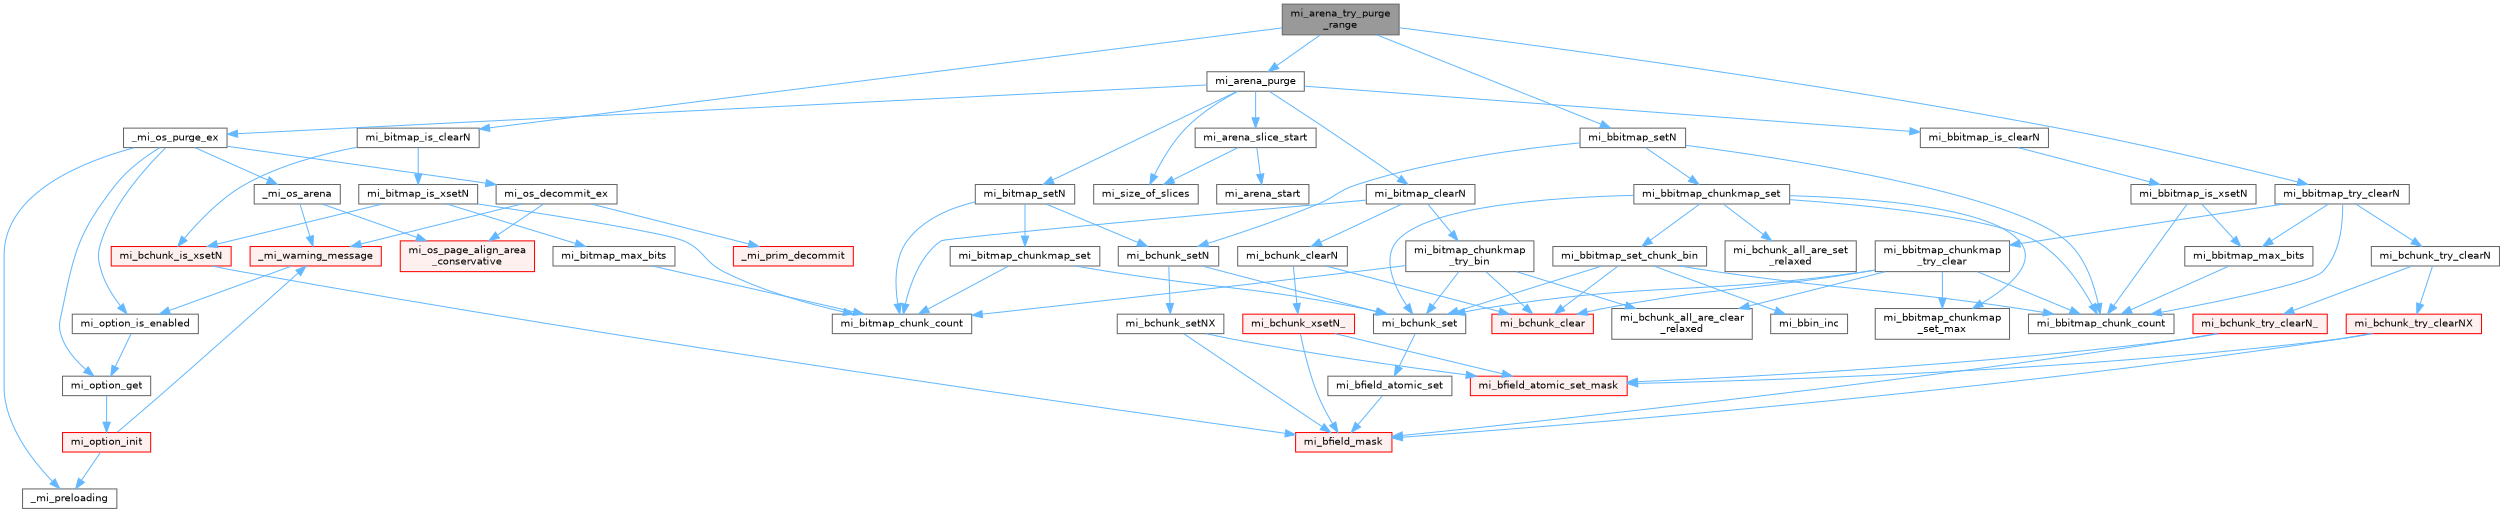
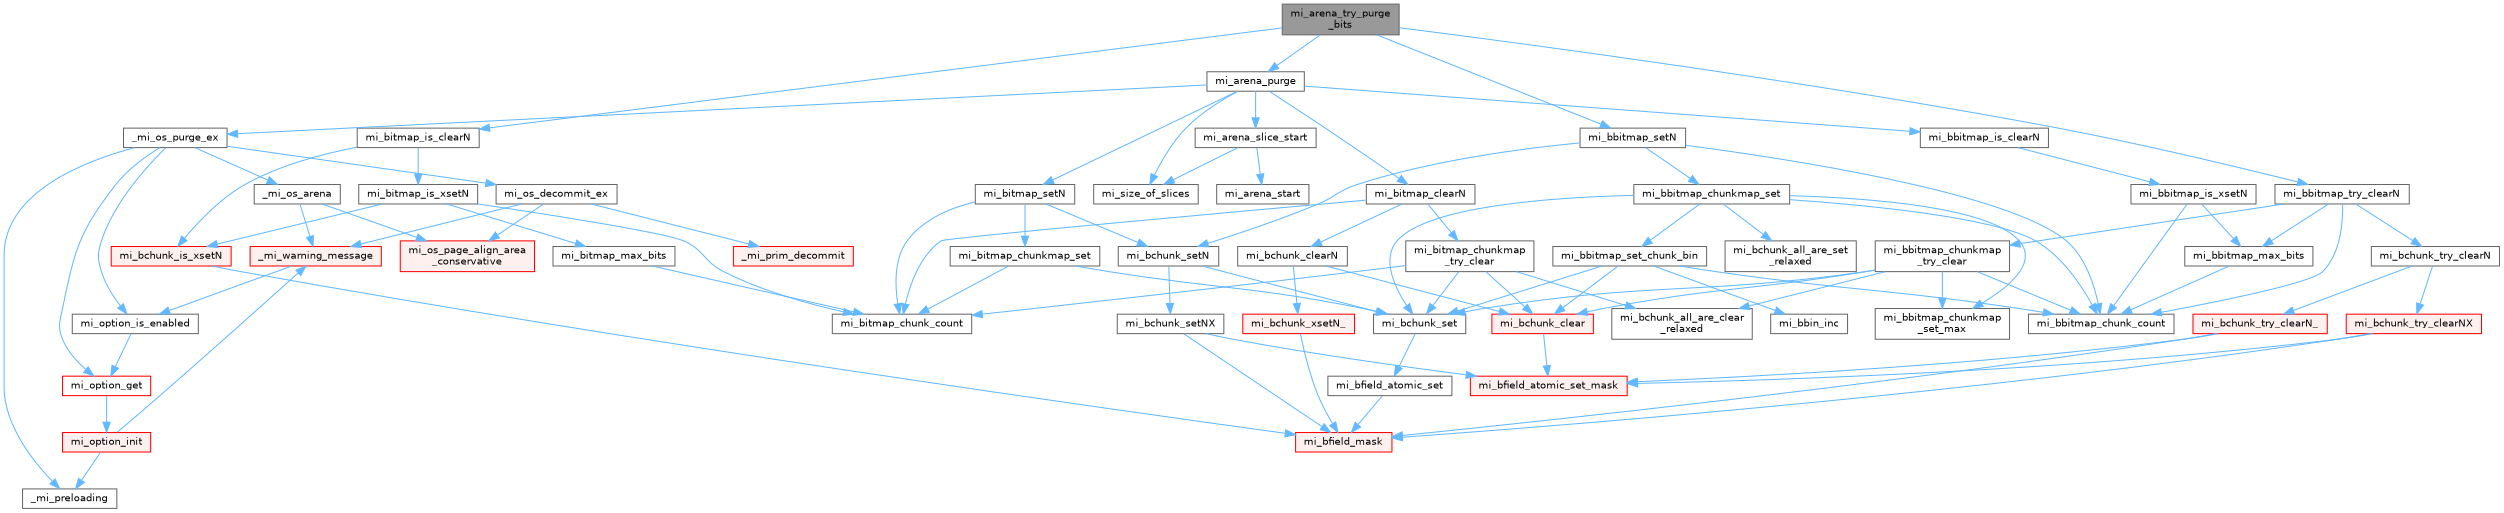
node "mi_arena_try_purge _range": label "mi_arena_try_purge _range" -> "mi_arena_try_purge _bits"
node "mi_bitmap_chunkmap _try_bin": label "mi_bitmap_chunkmap _try_bin" -> "mi_bitmap_chunkmap _try_clear"
edge "mi_bchunk_xsetN_" -> "mi_bfield_atomic_set_mask": now "mi_bchunk_clear" -> "mi_bfield_atomic_set_mask"
node "mi_option_get": color grey40 -> red
